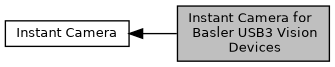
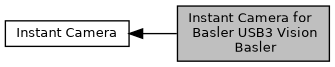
node "Instant Camera for Basler USB3 Vision Devices": label "Instant Camera for Basler USB3 Vision Devices" -> "Instant Camera for Basler USB3 Vision Basler"
